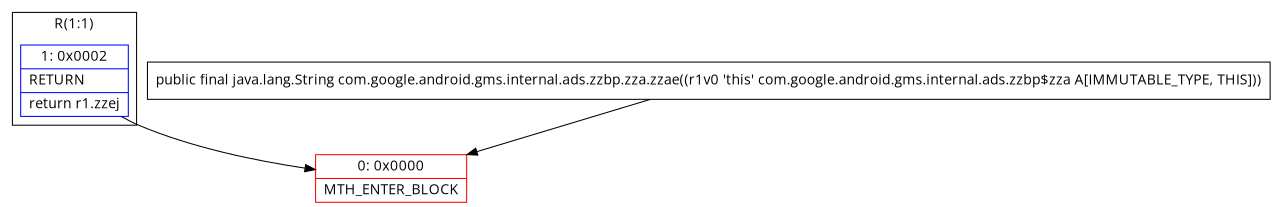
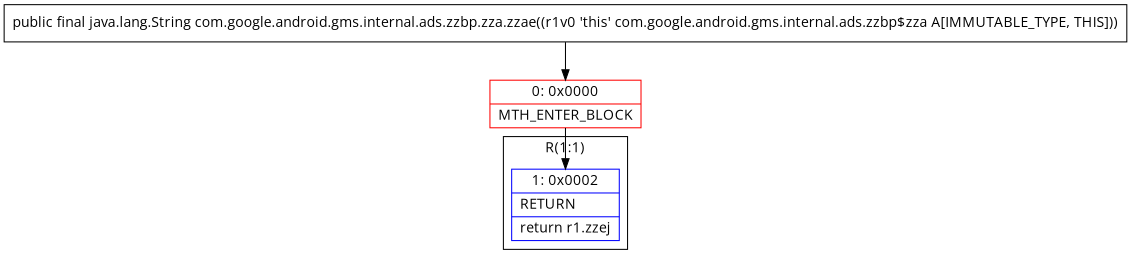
edge "1: 0x0002" -> "0: 0x0000": reversed
